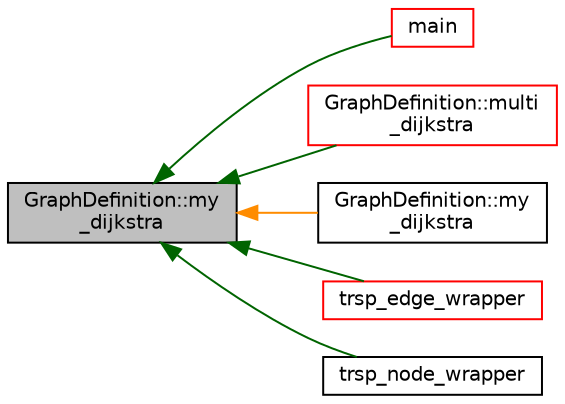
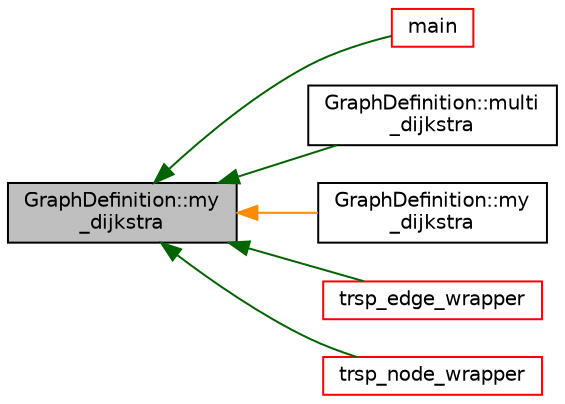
node "GraphDefinition::multi _dijkstra": color red -> black
node "trsp_node_wrapper": color black -> red
